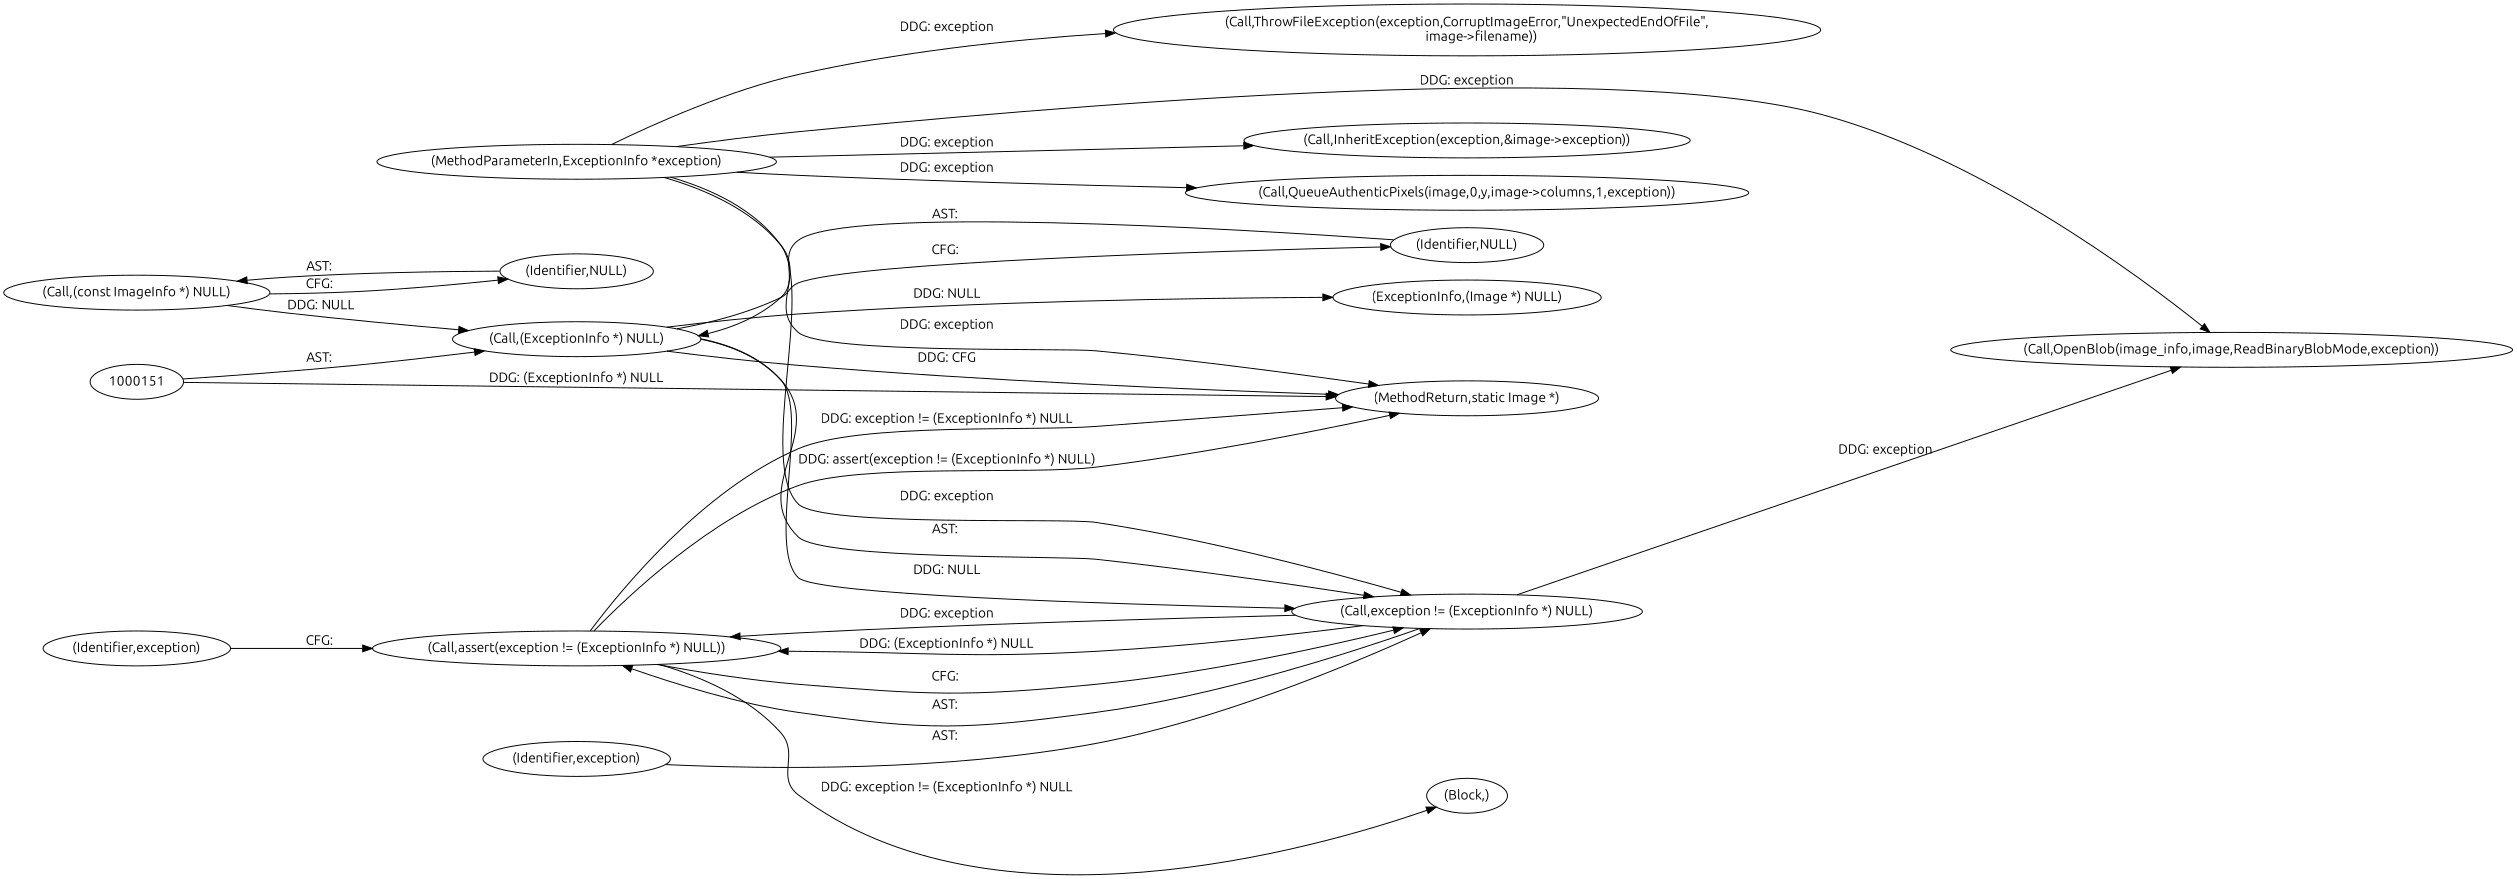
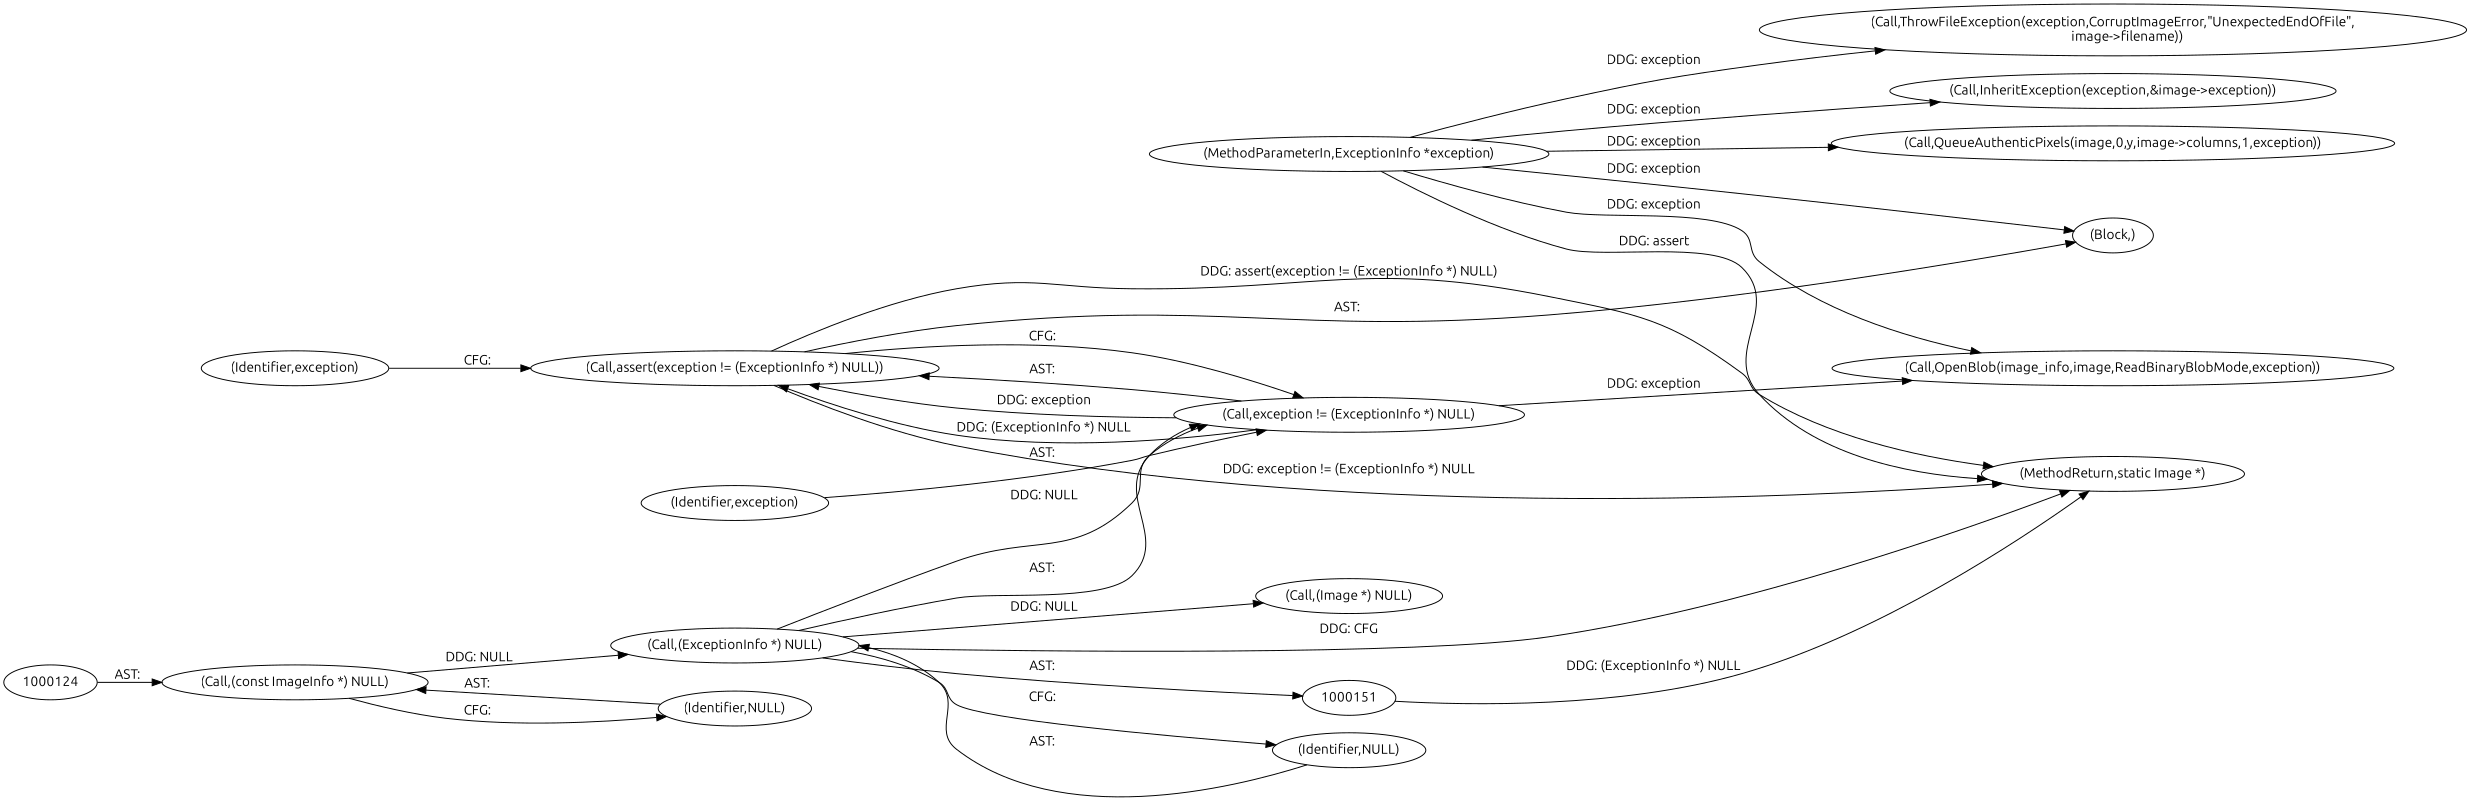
node "(ExceptionInfo,(Image *) NULL)": label "(ExceptionInfo,(Image *) NULL)" -> "(Call,(Image *) NULL)"
edge "(MethodParameterIn,ExceptionInfo *exception)" -> "(MethodReturn,static Image *)": label "DDG: exception" -> "DDG: assert"
edge "1000151" -> "(Call,(ExceptionInfo *) NULL)": reversed
edge "(MethodParameterIn,ExceptionInfo *exception)" -> "(Call,exception != (ExceptionInfo *) NULL)": now "(MethodParameterIn,ExceptionInfo *exception)" -> "(Block,)"
node "1000124": added
edge "(Call,assert(exception != (ExceptionInfo *) NULL))" -> "(Block,)": label "DDG: exception != (ExceptionInfo *) NULL" -> "AST: "
